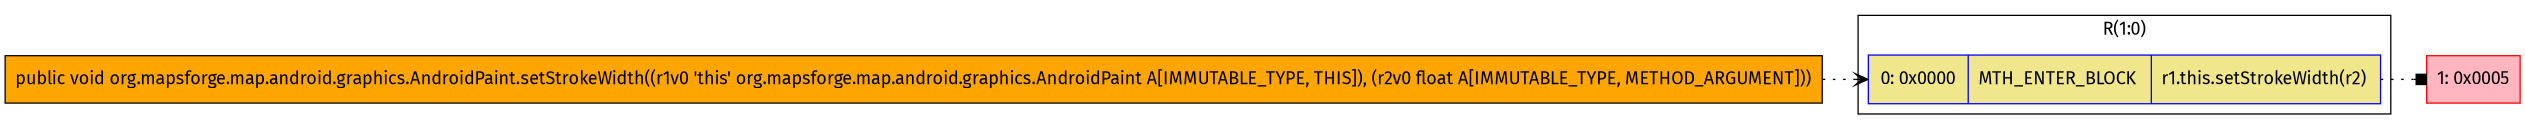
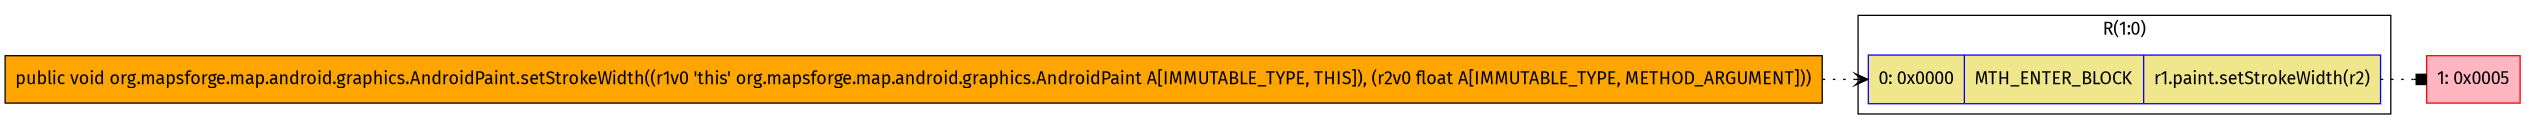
node "0: 0x0000": text "r1.this.setStrokeWidth(r2)" -> "r1.paint.setStrokeWidth(r2)"
